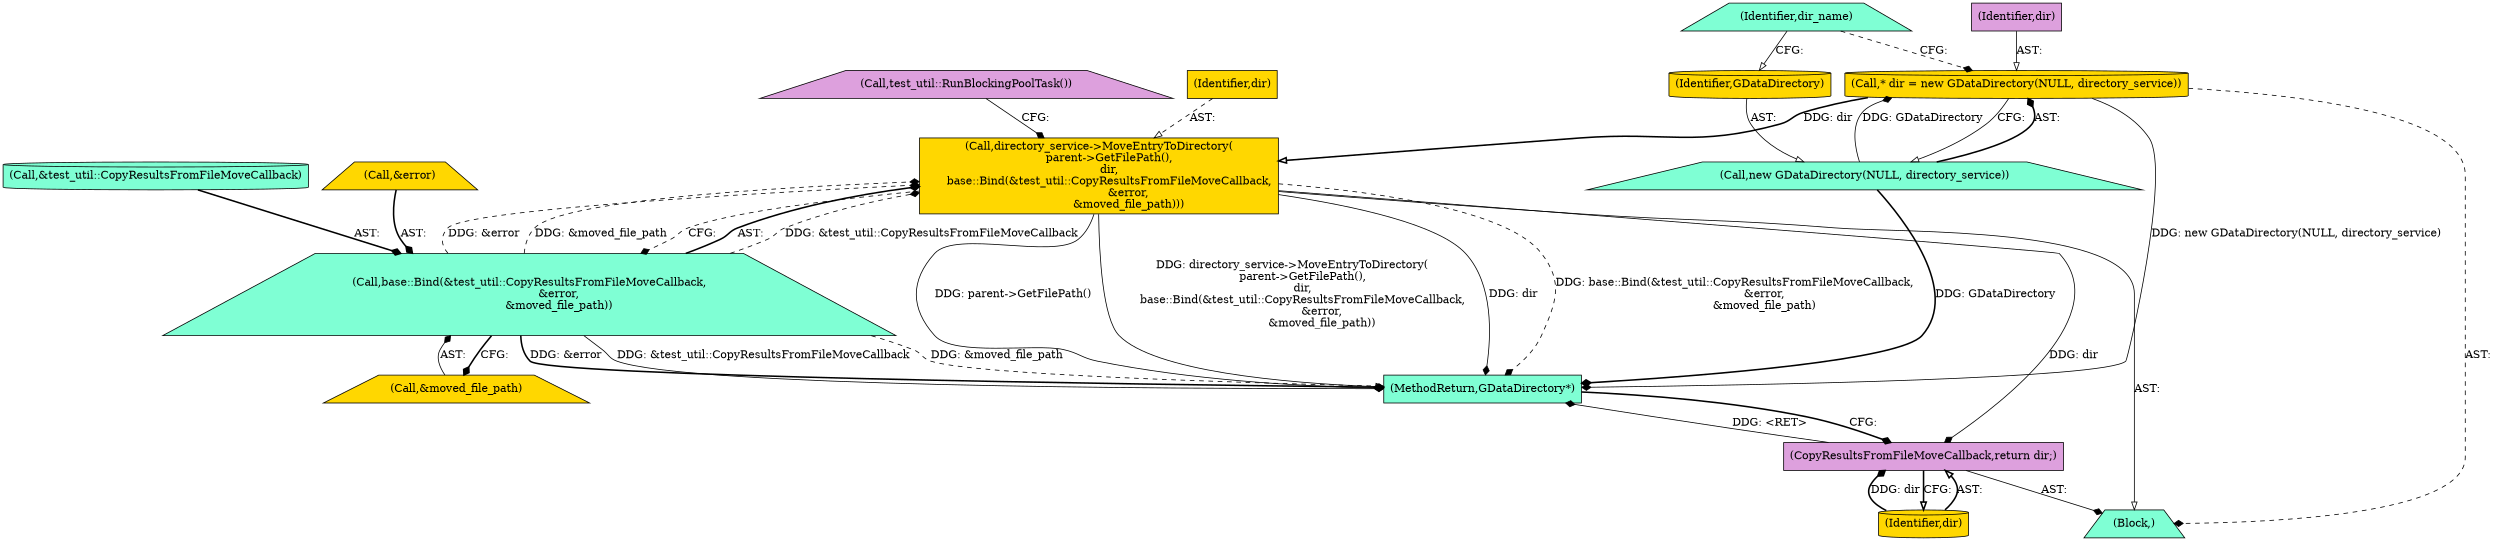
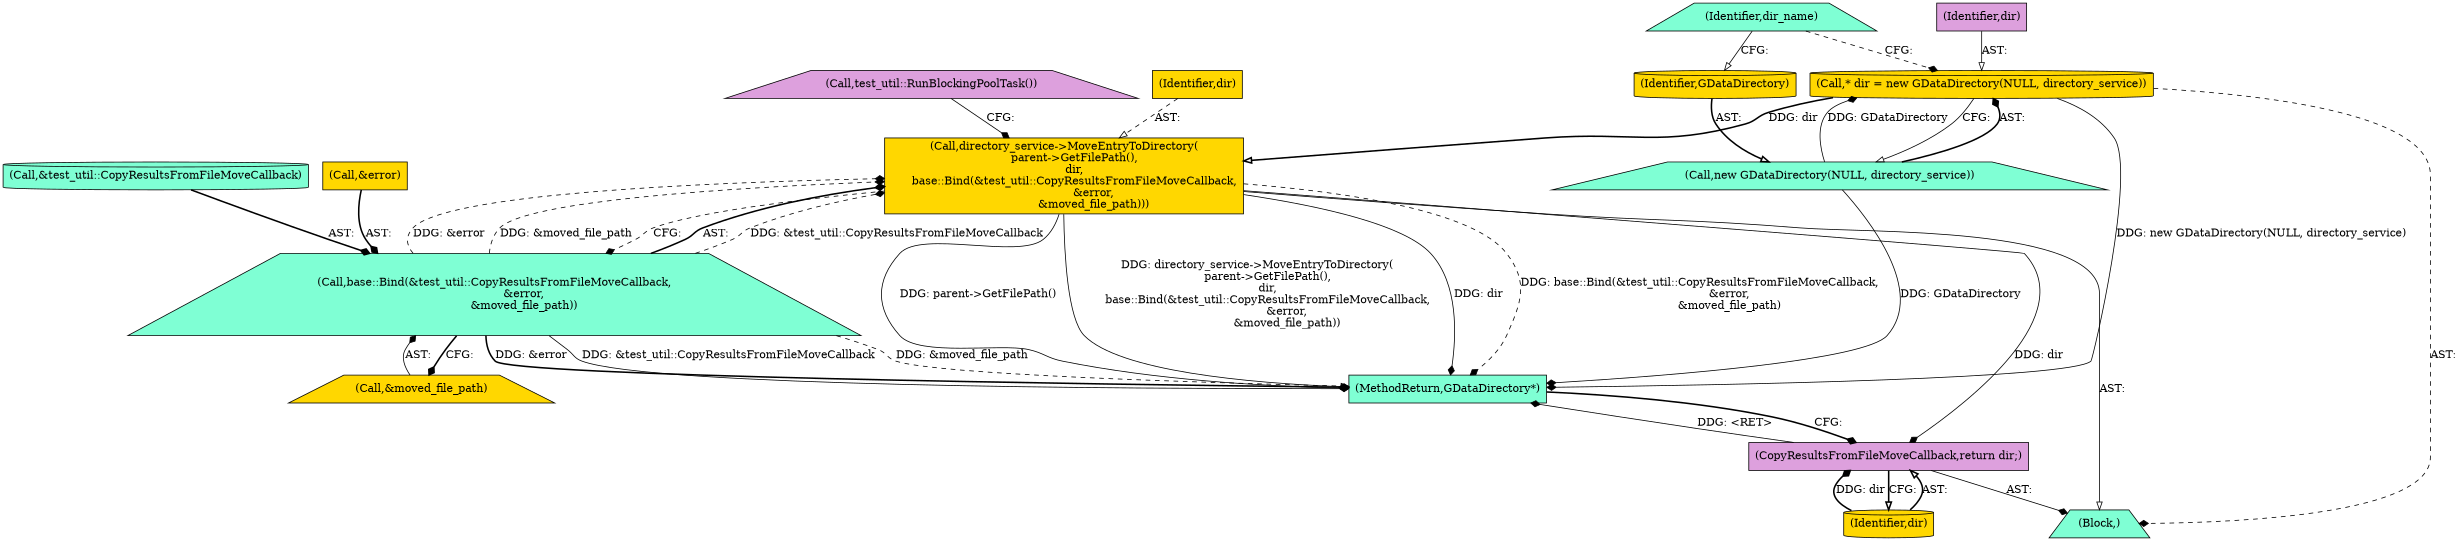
edge "(Identifier,GDataDirectory)" -> "(Call,new GDataDirectory(NULL, directory_service))": style solid -> bold
node "(Call,&error)": shape trapezium -> box
edge "(Call,new GDataDirectory(NULL, directory_service))" -> "(MethodReturn,GDataDirectory*)": style bold -> solid
